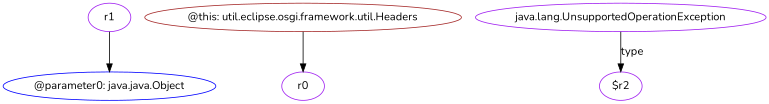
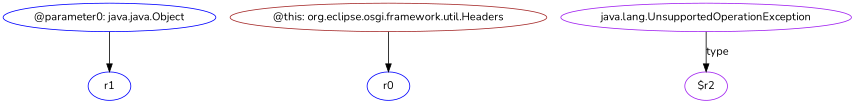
node "r1": color purple -> blue
node "@this: util.eclipse.osgi.framework.util.Headers": label "@this: util.eclipse.osgi.framework.util.Headers" -> "@this: org.eclipse.osgi.framework.util.Headers"
edge "r1" -> "@parameter0: java.java.Object": reversed
node "r0": color purple -> blue
